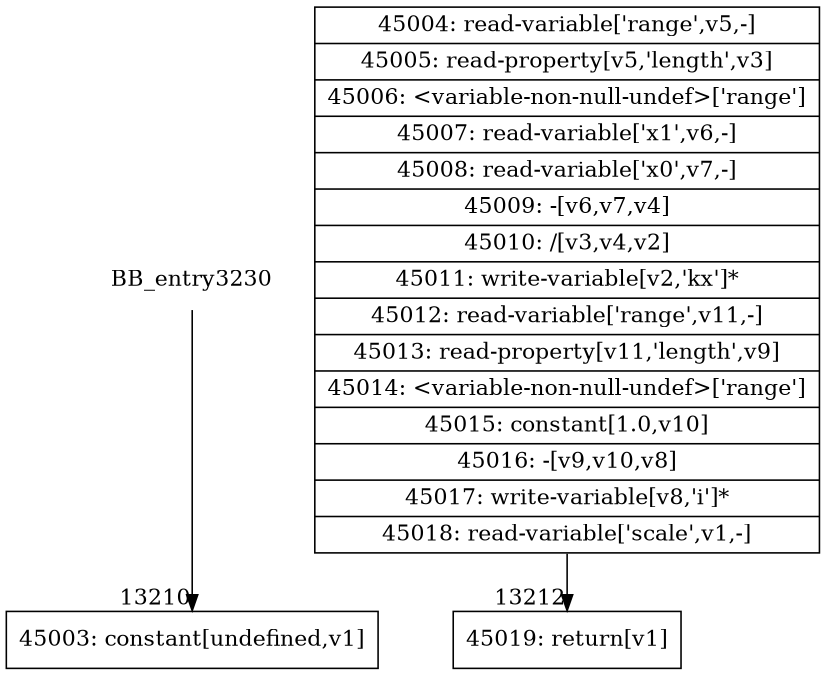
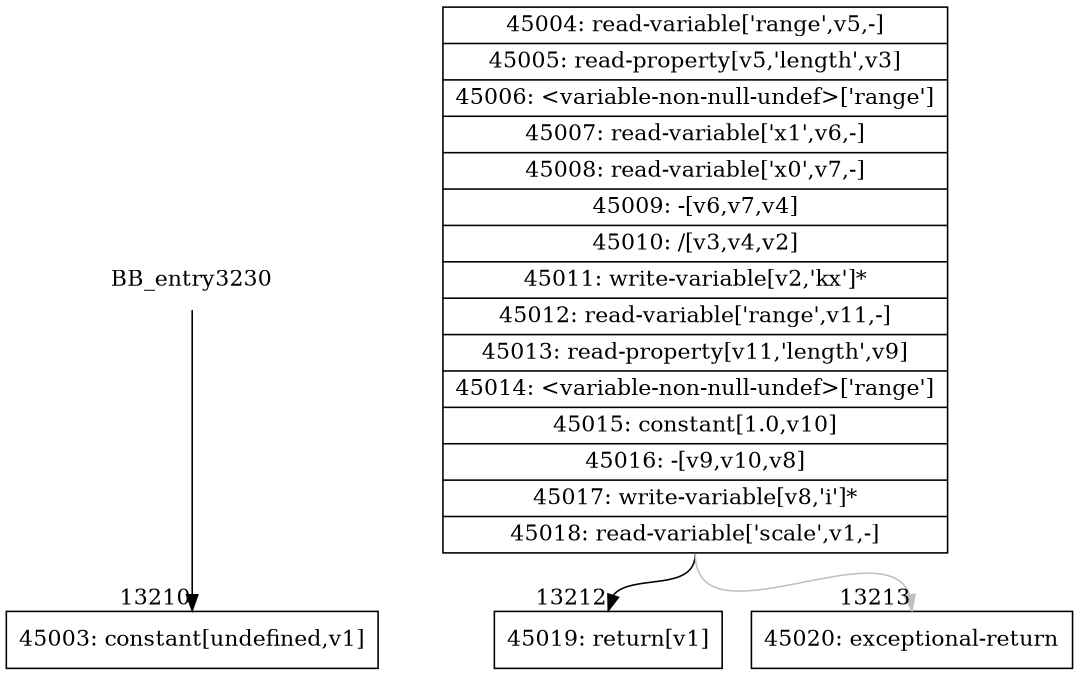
node "45020: exceptional-return": added
